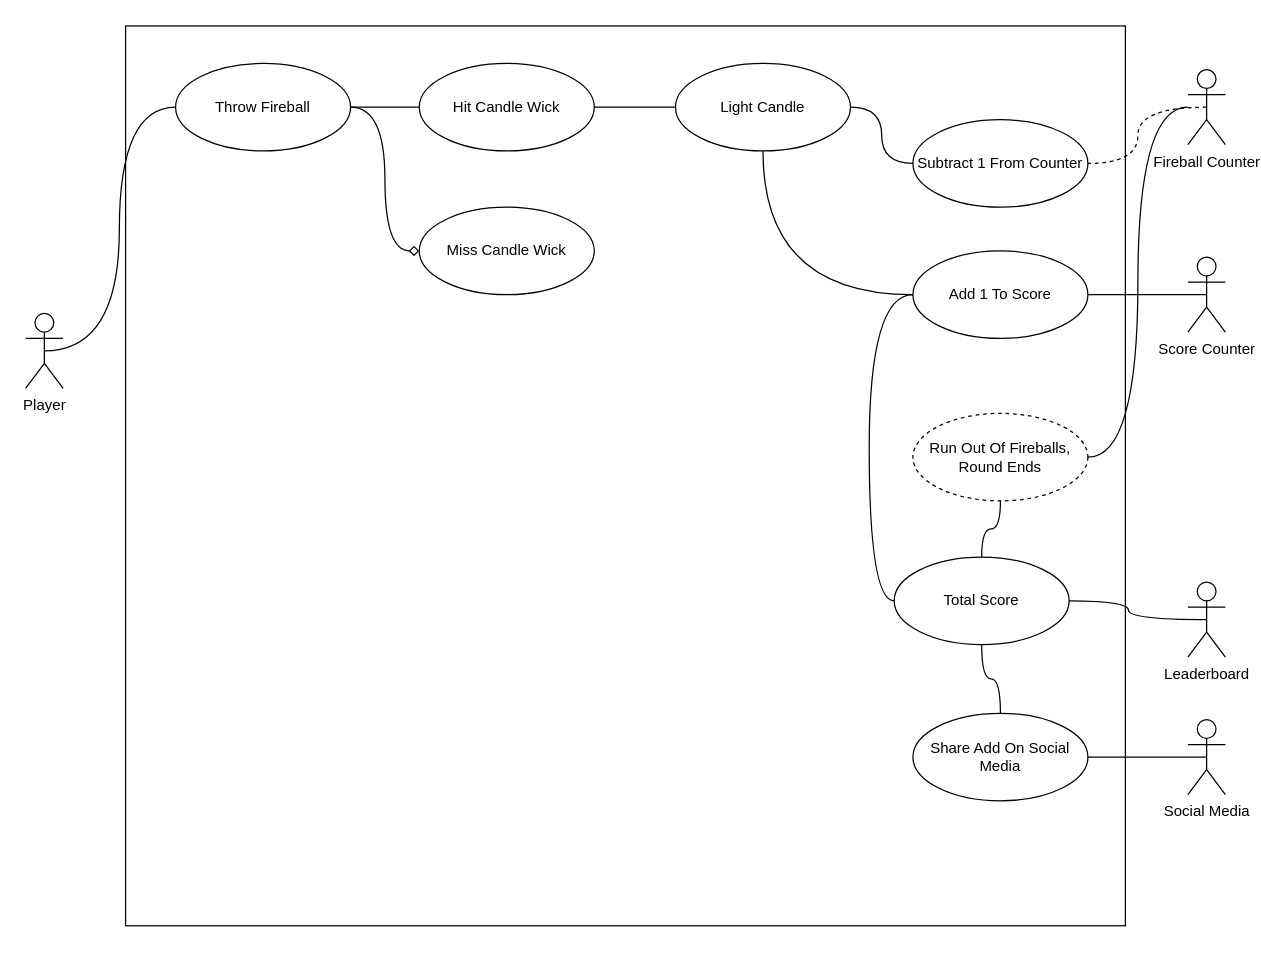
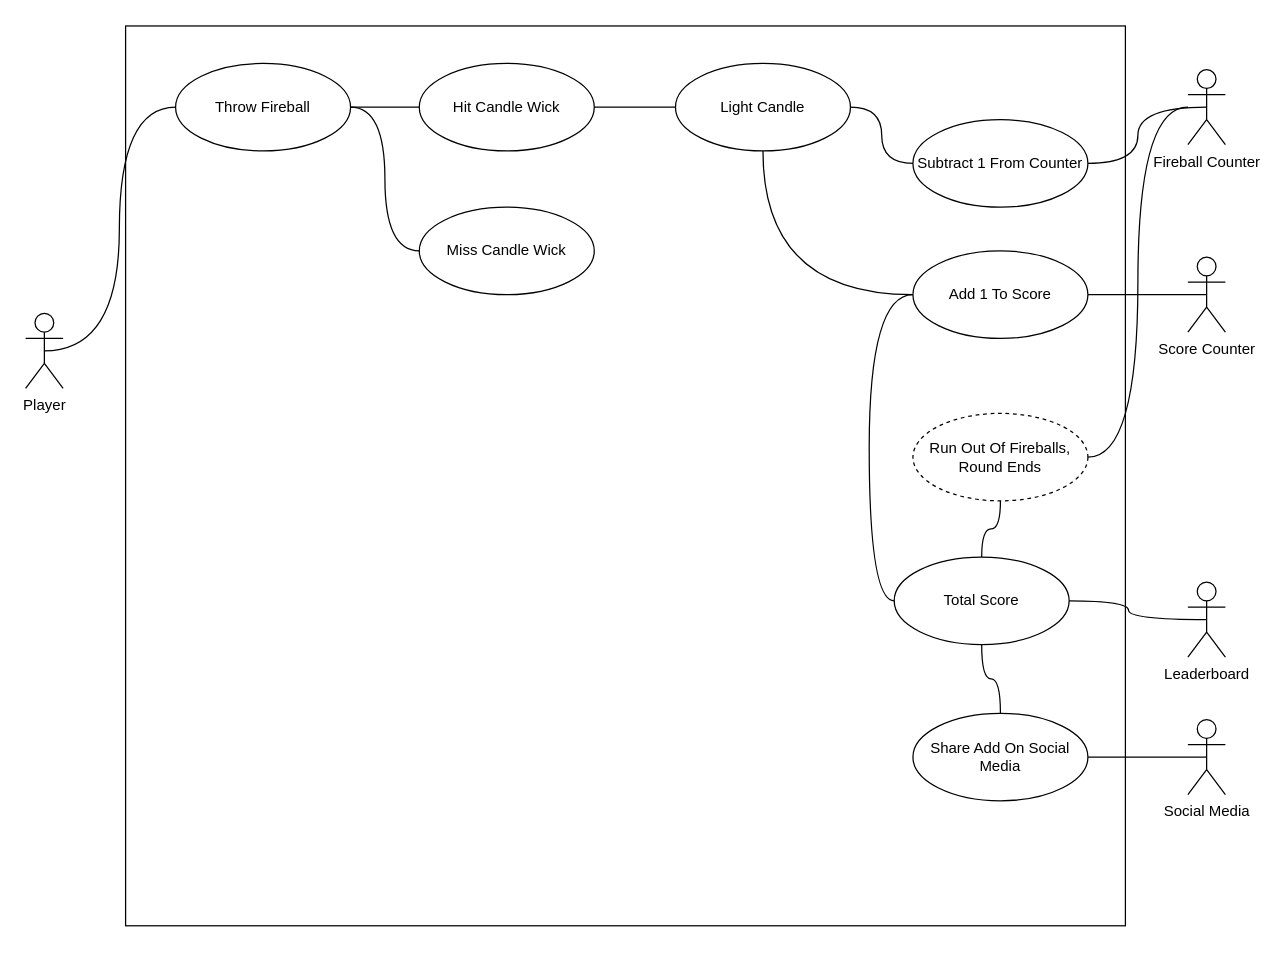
edge "Fireball Counter" -- "Subtract 1 From Counter": style dashed -> solid
edge "Throw Fireball" -> "Miss Candle Wick": arrowhead diamond -> none
